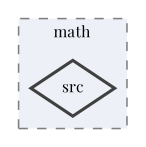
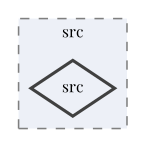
cluster "math": label "math" -> "src"
